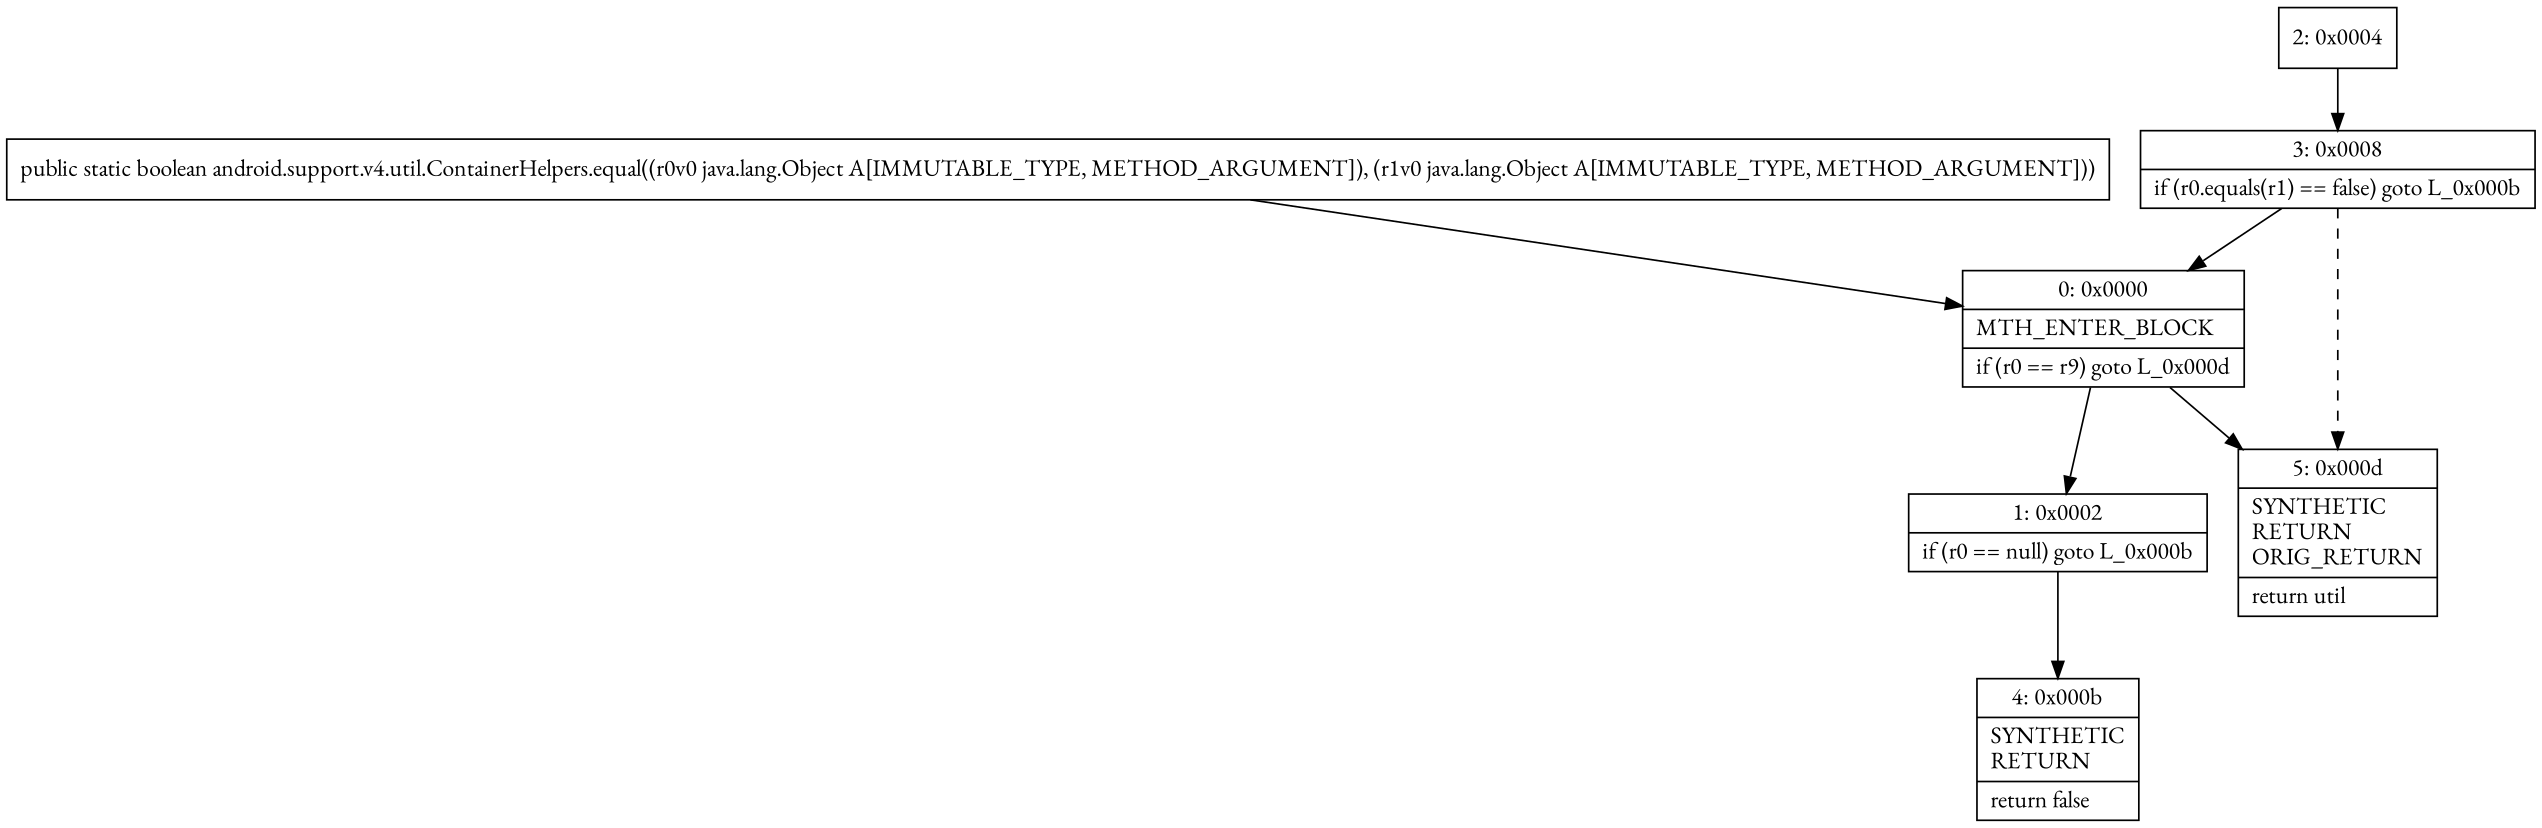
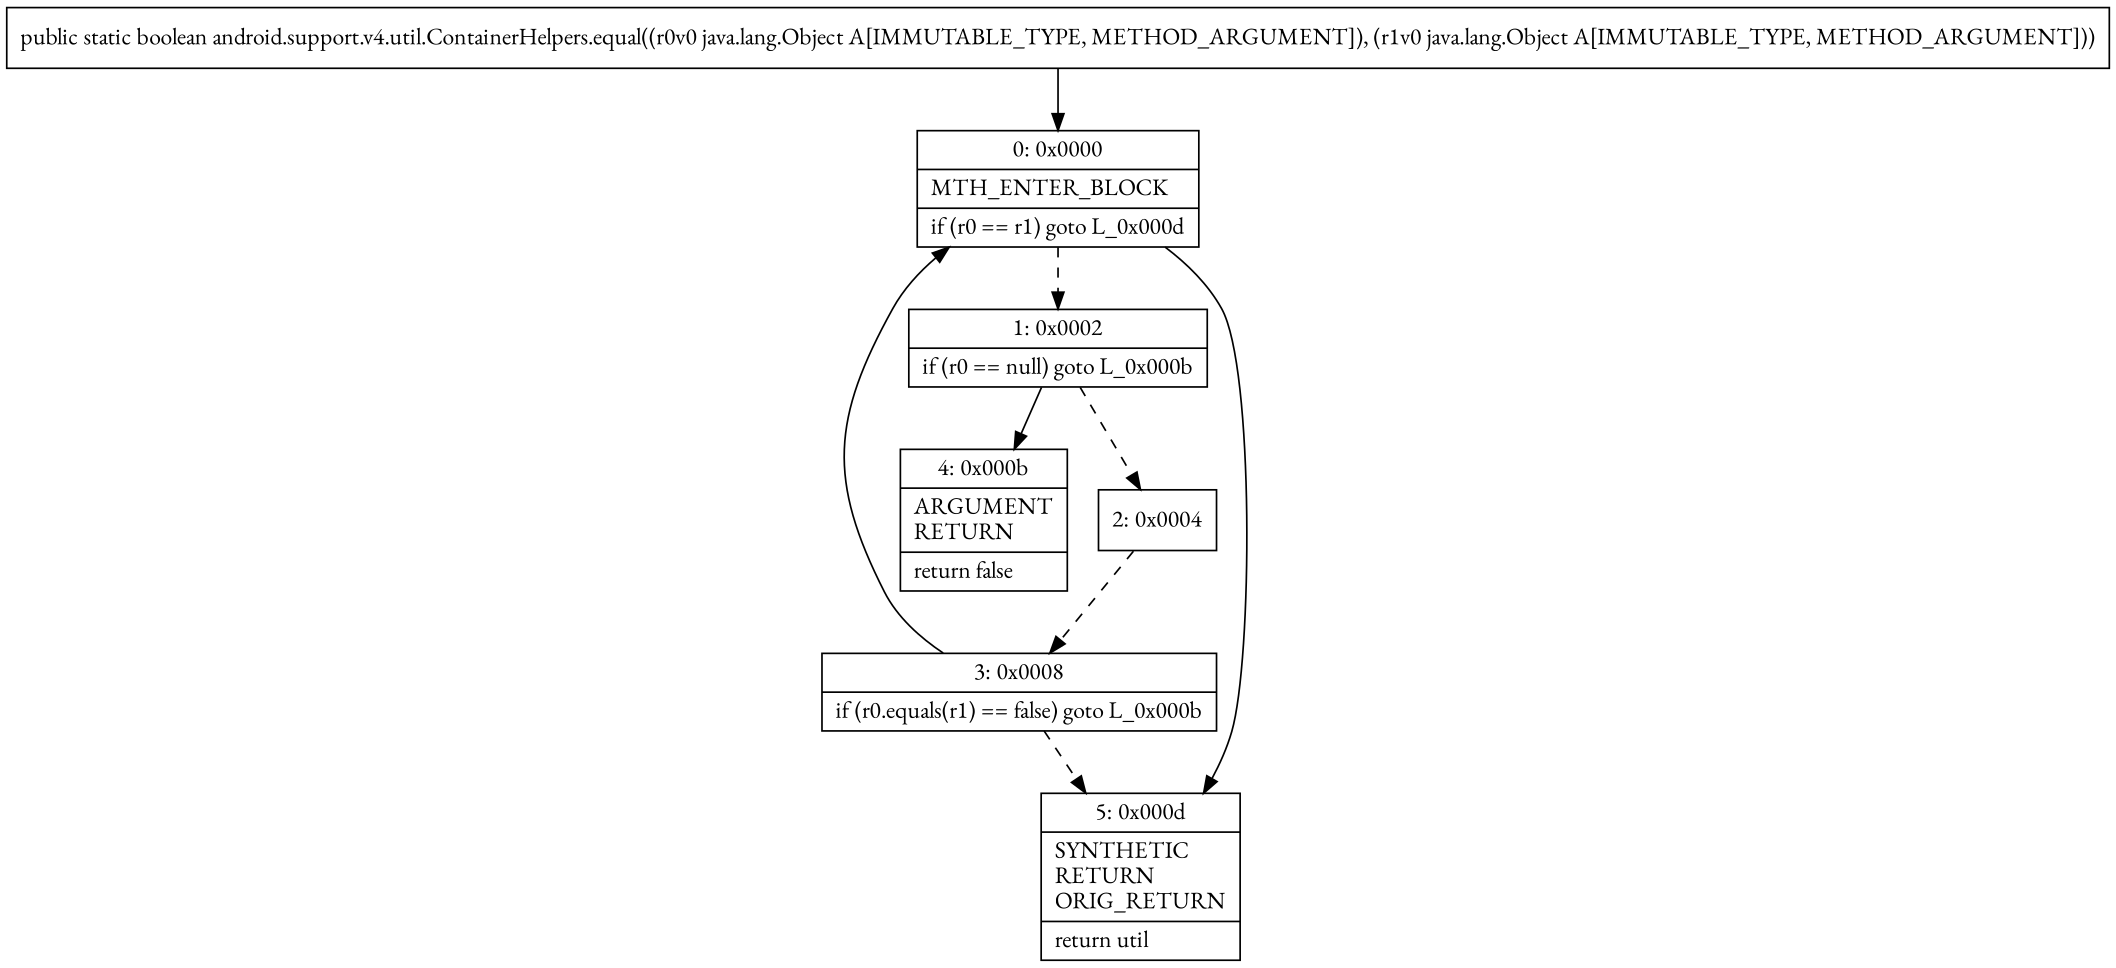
edge "2: 0x0004" -> "3: 0x0008": style solid -> dashed
node "0: 0x0000": text "if (r0 == r9) goto L_0x000d" -> "if (r0 == r1) goto L_0x000d"
edge "1: 0x0002" -> "2: 0x0004": added
edge "0: 0x0000" -> "1: 0x0002": style solid -> dashed
node "4: 0x000b": text "SYNTHETIC" -> "ARGUMENT"
